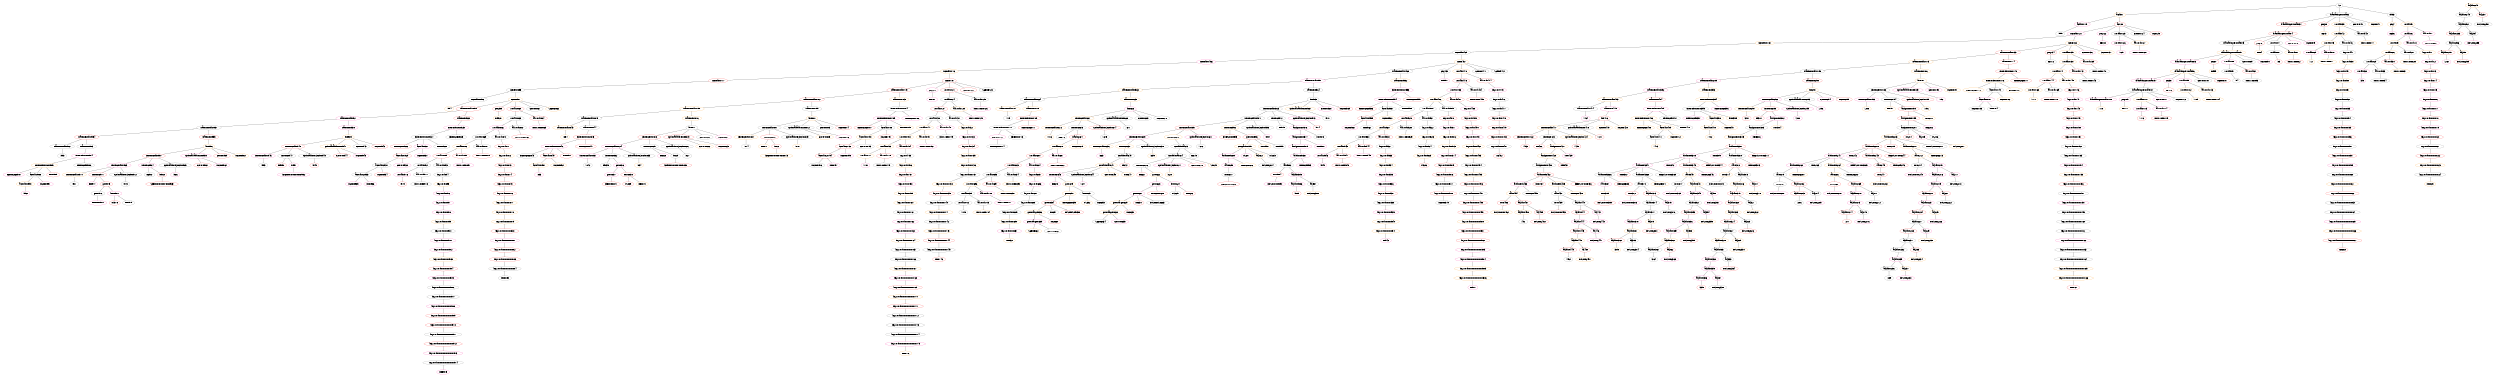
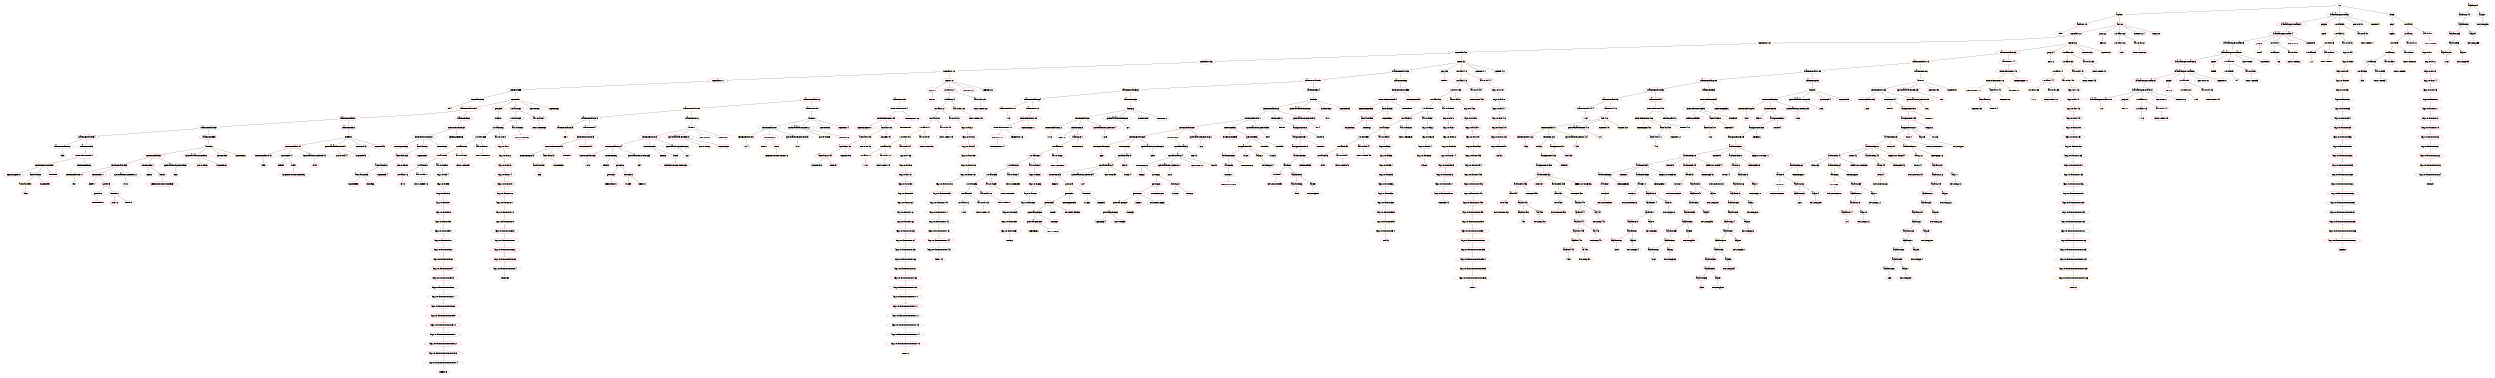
node "statement_list719": removed
